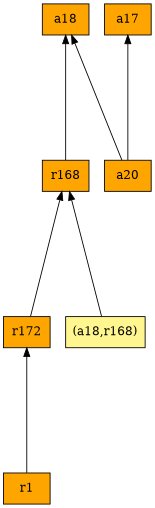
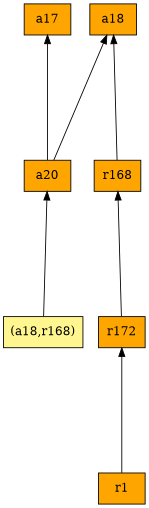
edge "(a18,r168)" -> "r168": now "(a18,r168)" -> "a20"
